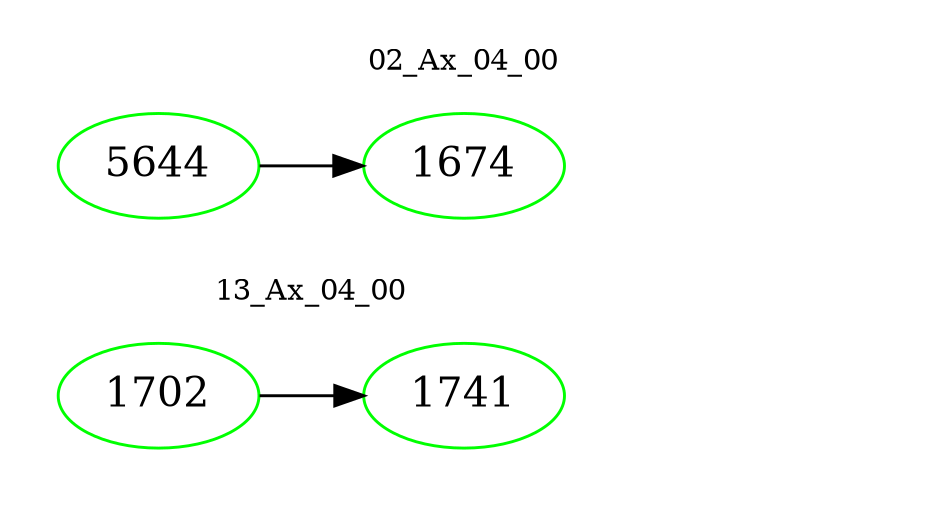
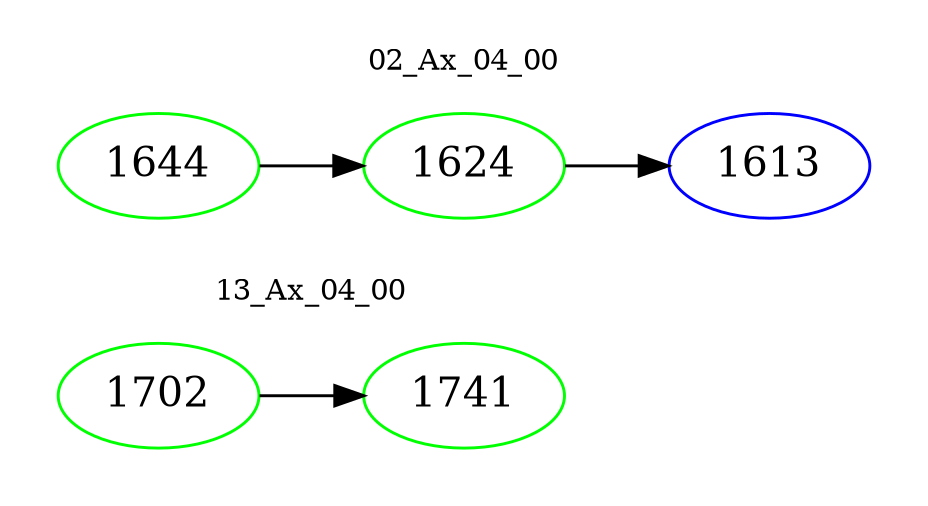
node "5644": label "5644" -> "1644"
node "1674": label "1674" -> "1624"
node "1613": added
